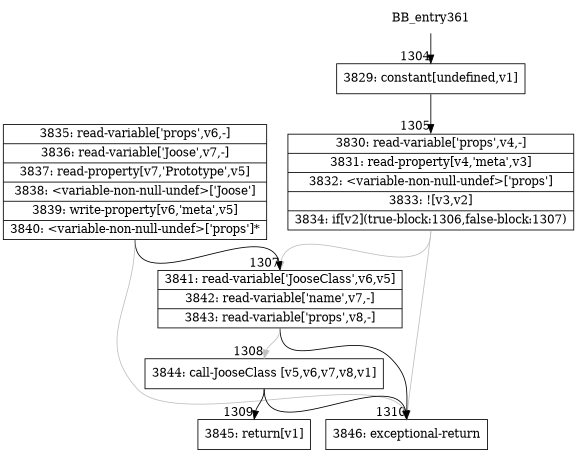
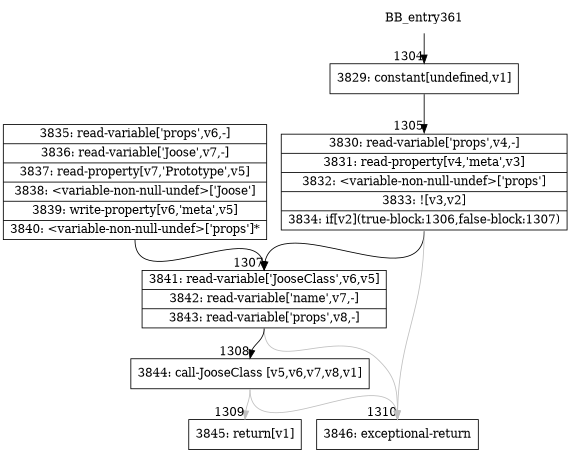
edge "3830: read-variable['props',v4,-]" -> "3841: read-variable['JooseClass',v6,v5]": color gray -> black
edge "3841: read-variable['JooseClass',v6,v5]" -> "3844: call-JooseClass [v5,v6,v7,v8,v1]": color gray -> black
edge "3841: read-variable['JooseClass',v6,v5]" -> "3846: exceptional-return": color black -> gray
edge "3844: call-JooseClass [v5,v6,v7,v8,v1]" -> "3845: return[v1]": color black -> gray
edge "3835: read-variable['props',v6,-]" -> "3846: exceptional-return": removed
edge "3844: call-JooseClass [v5,v6,v7,v8,v1]" -> "3846: exceptional-return": color black -> gray
